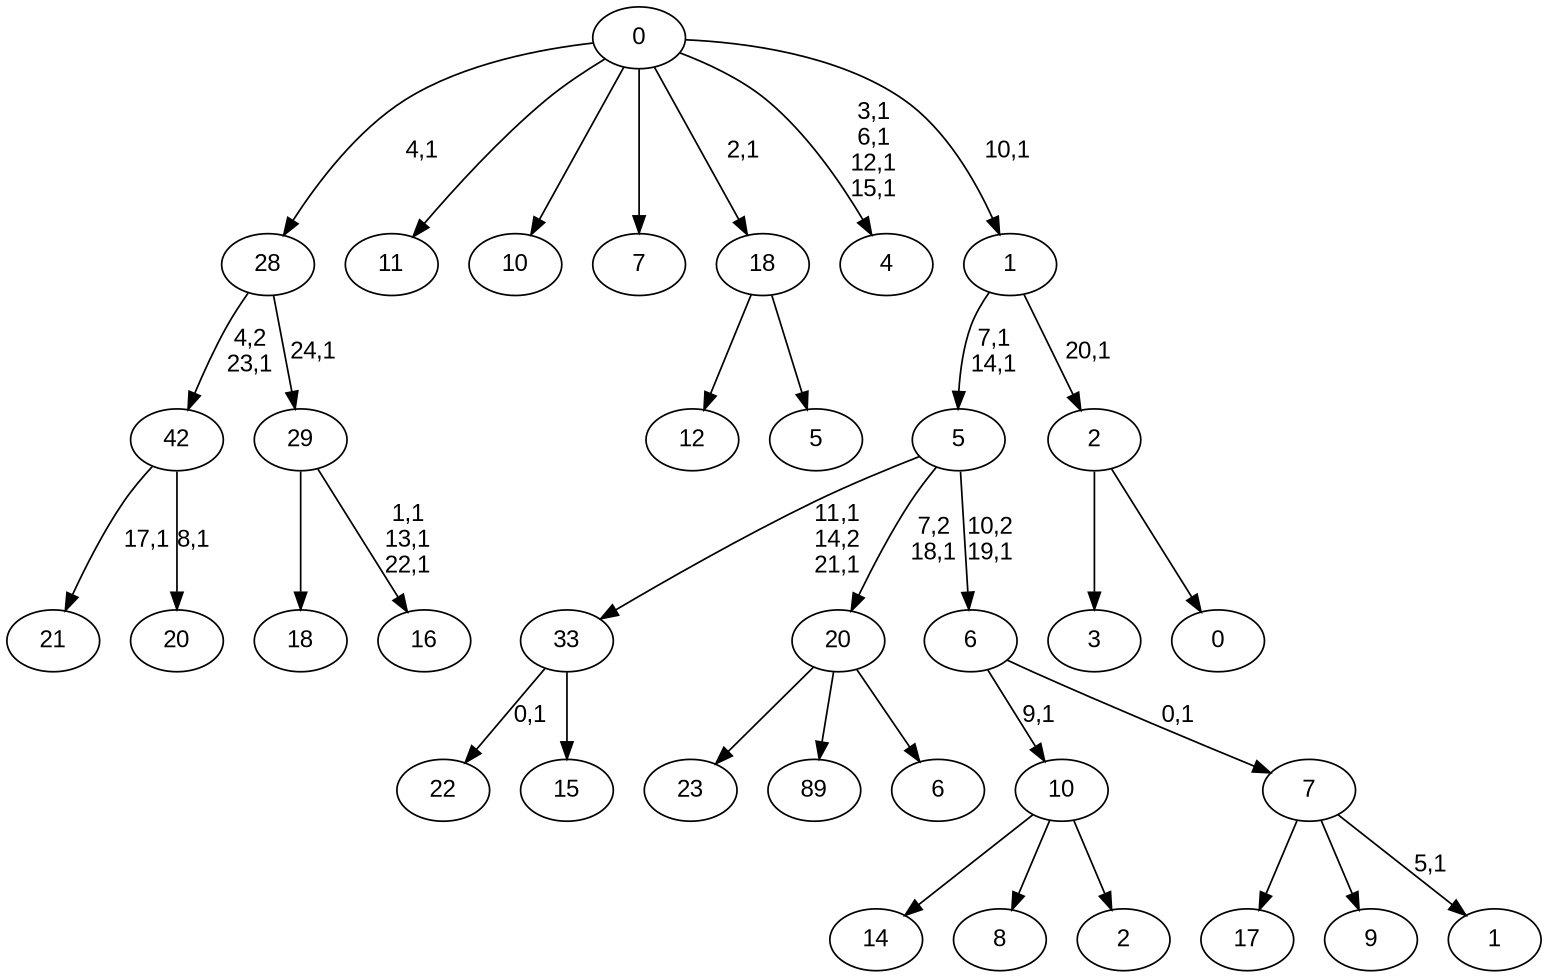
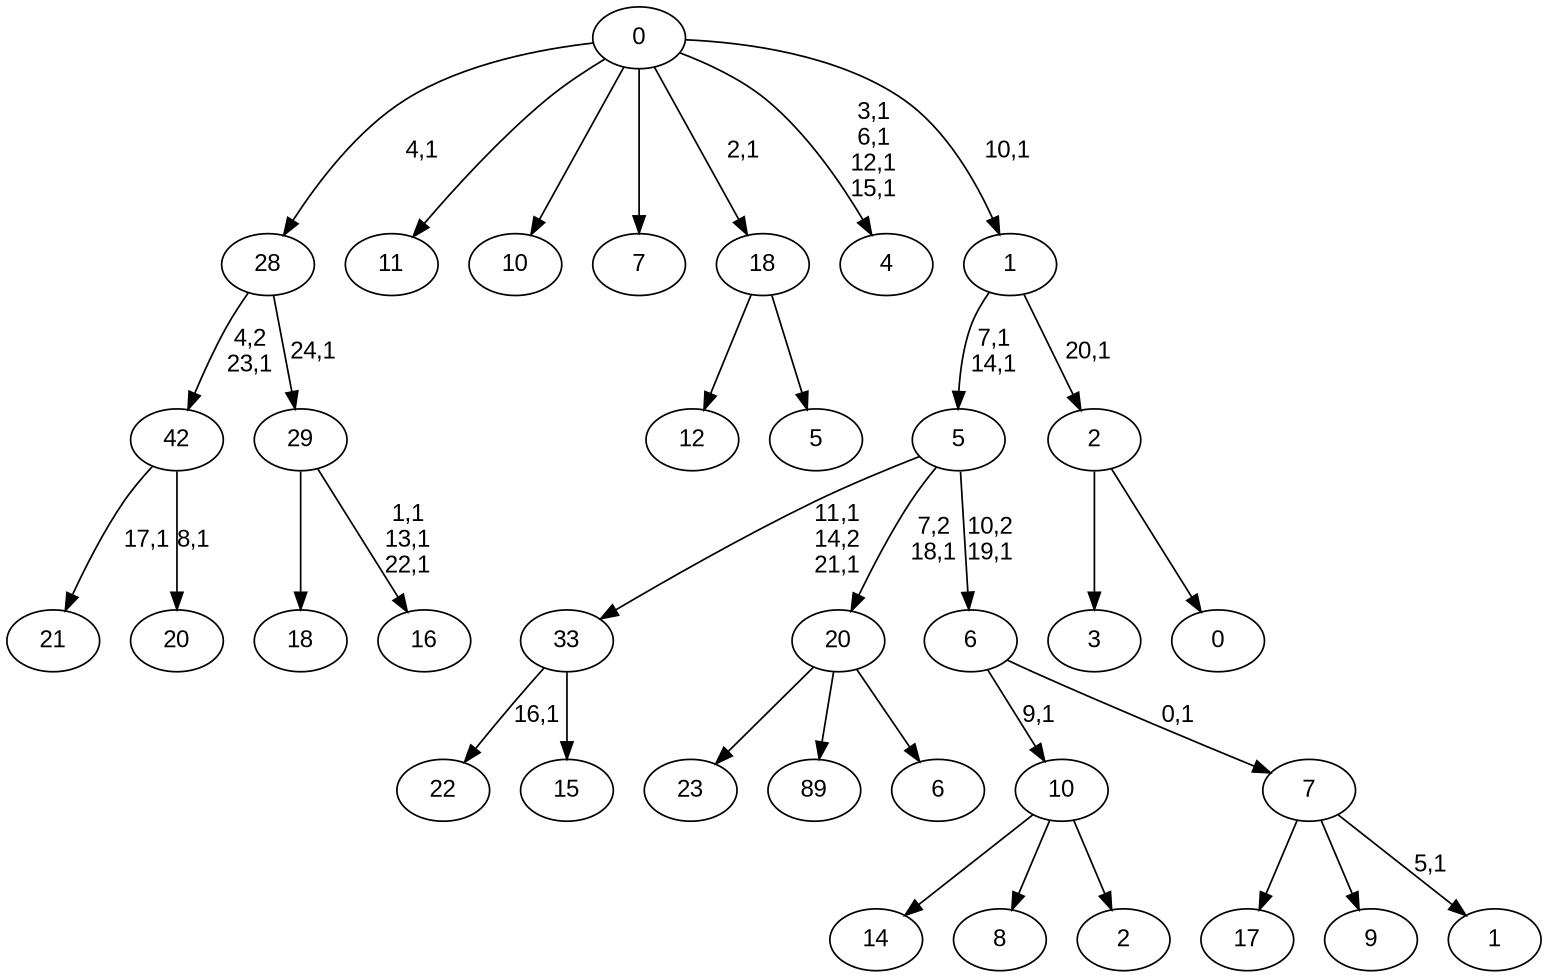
edge "33" -> "22": label "0,1" -> "16,1"
